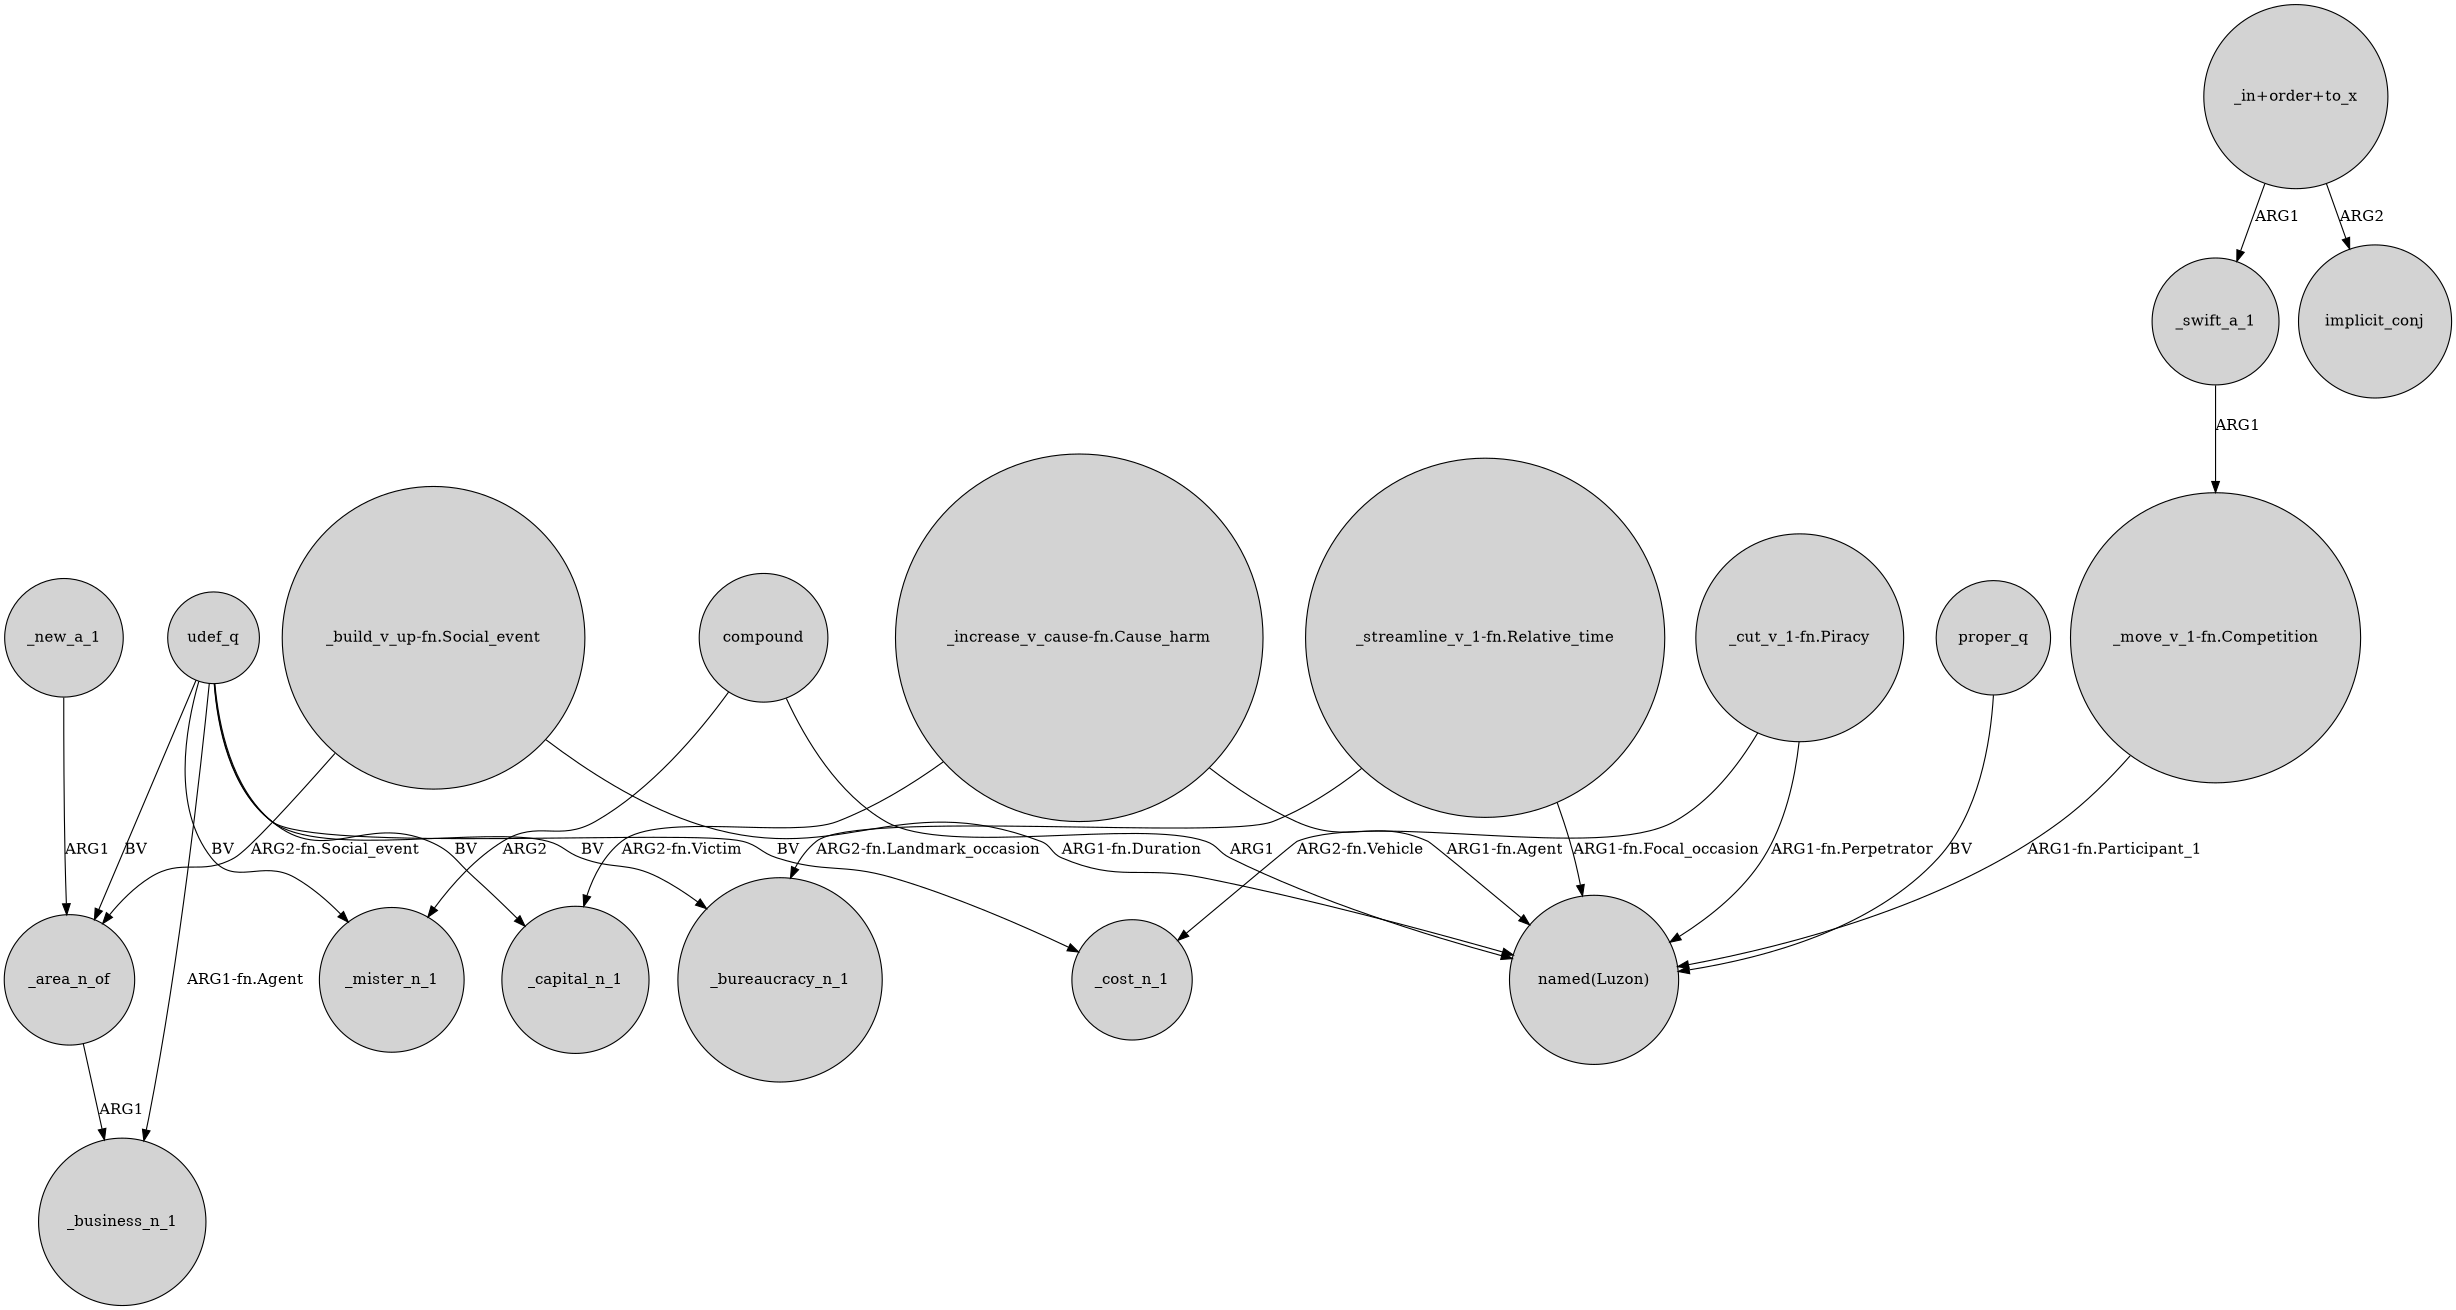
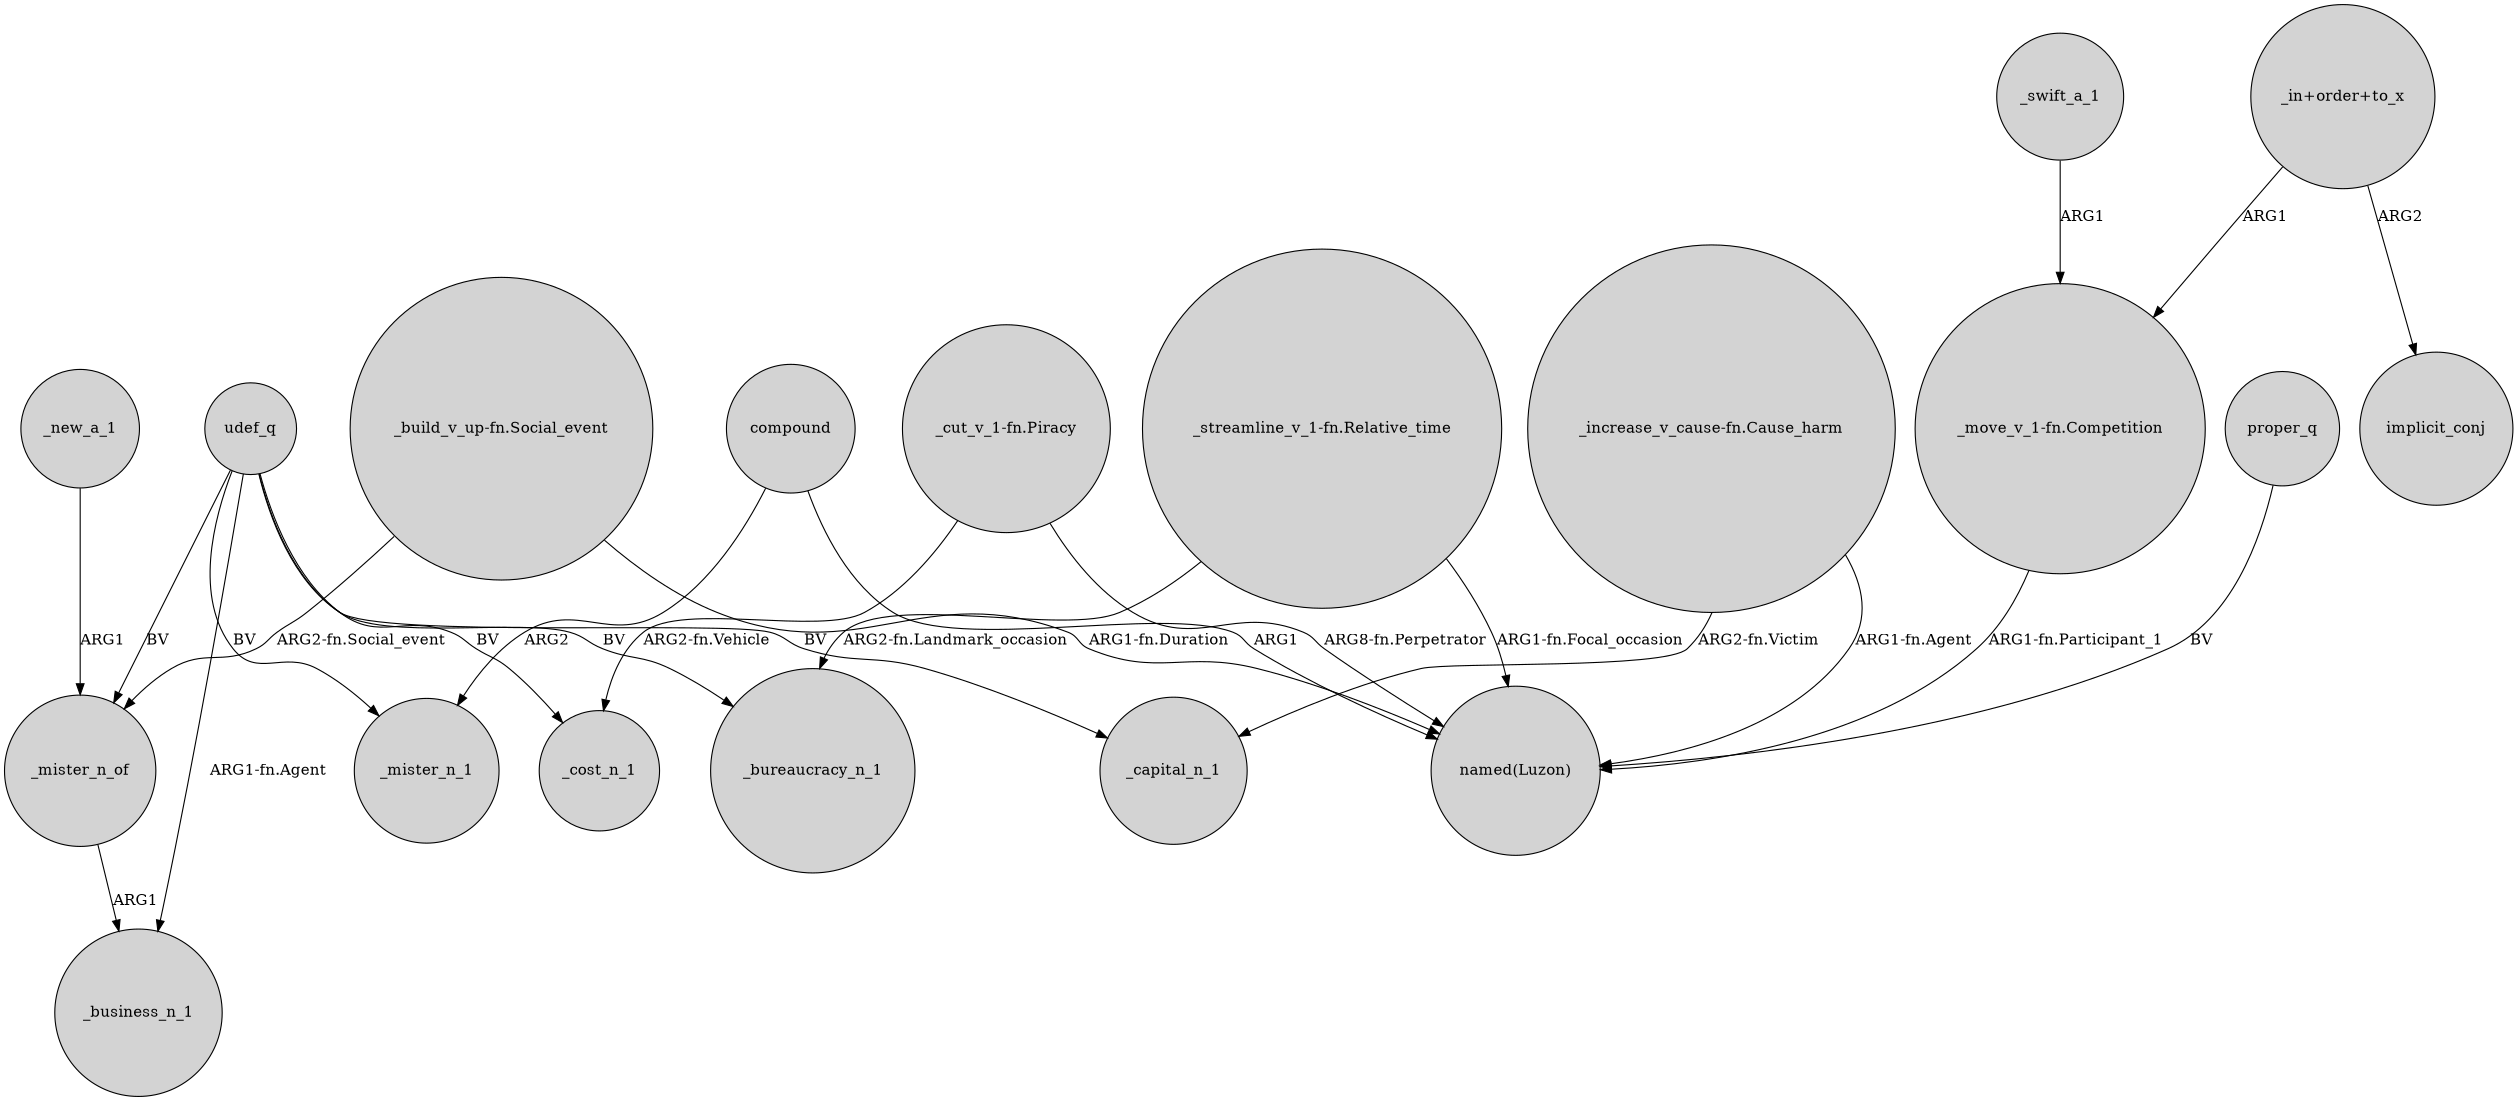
edge "_in+order+to_x" -> "_swift_a_1": now "_in+order+to_x" -> "_move_v_1-fn.Competition"
edge "_cut_v_1-fn.Piracy" -> "named(Luzon)": label "ARG1-fn.Perpetrator" -> "ARG8-fn.Perpetrator"
node "_area_n_of": label "_area_n_of" -> "_mister_n_of"
